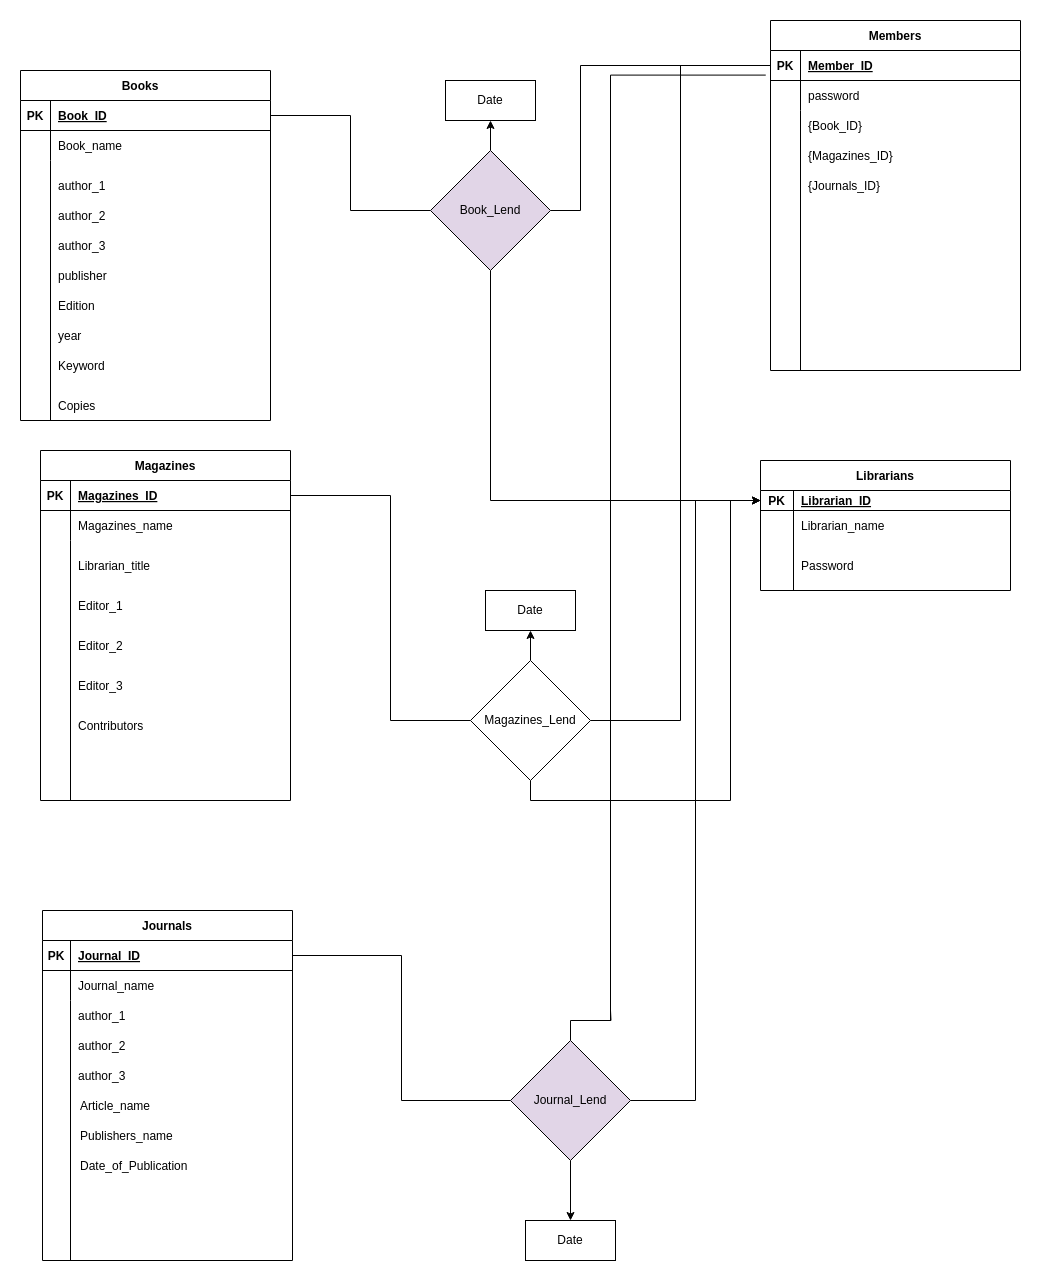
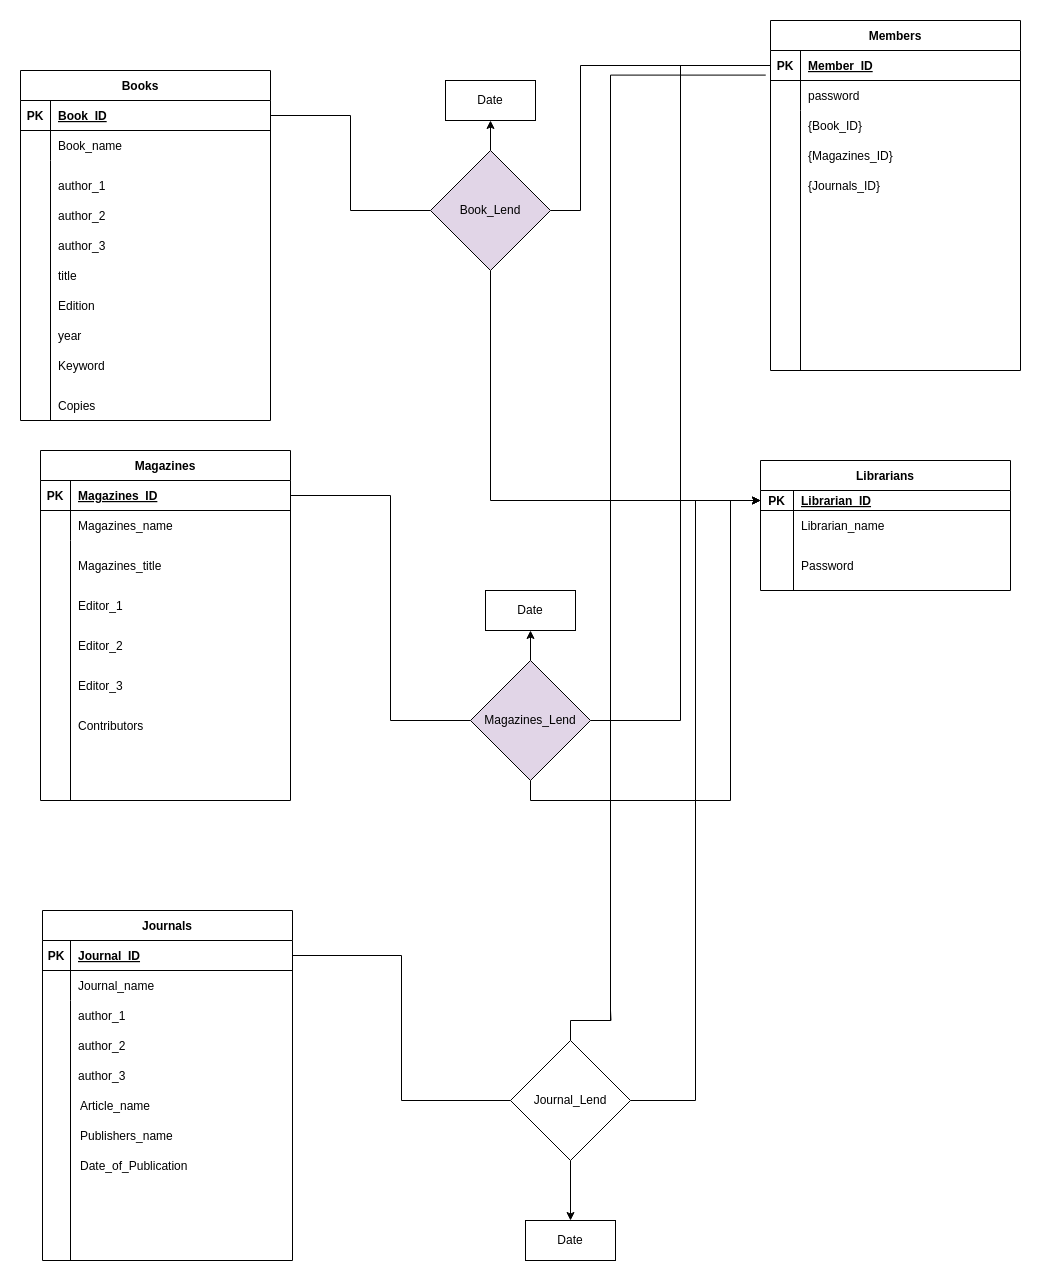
node "publisher": label "publisher" -> "title"
node "Librarian_title": label "Librarian_title" -> "Magazines_title"
node "Magazines_Lend": fillcolor #ffffff -> #e1d5e7
node "Journal_Lend": fillcolor #e1d5e7 -> #ffffff
